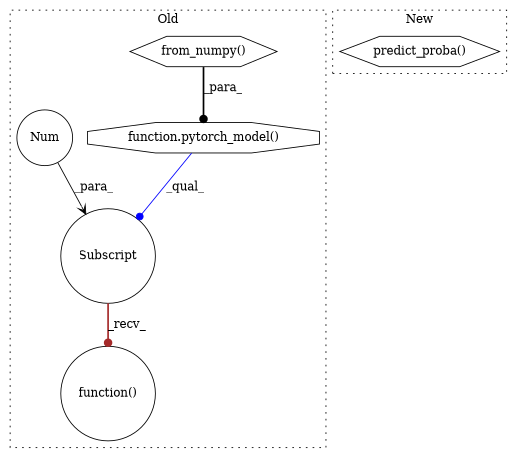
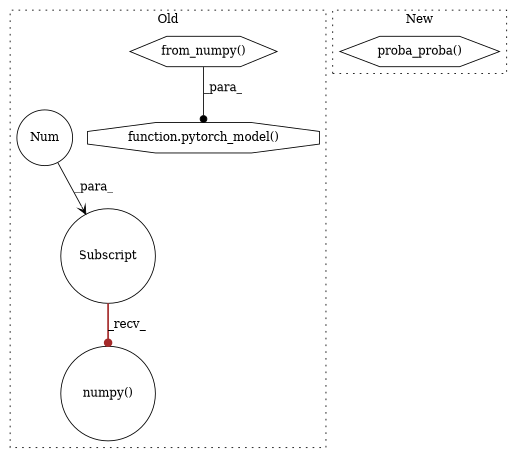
node "predict_proba()": label "predict_proba()" -> "proba_proba()"
edge "from_numpy()" -> "function.pytorch_model()": style bold -> solid
edge "function.pytorch_model()" -> "Subscript": removed, label "_qual_"
node "function()": label "function()" -> "numpy()"
